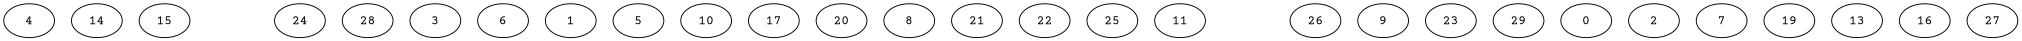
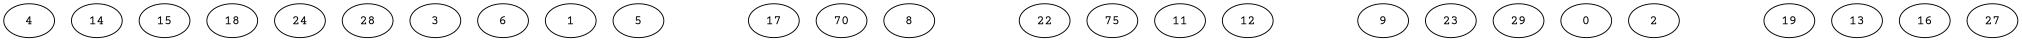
node "18": added
node "10": removed
node "20": label "20" -> "70"
node "21": removed
node "25": label "25" -> "75"
node "12": added
node "26": removed
node "7": removed
